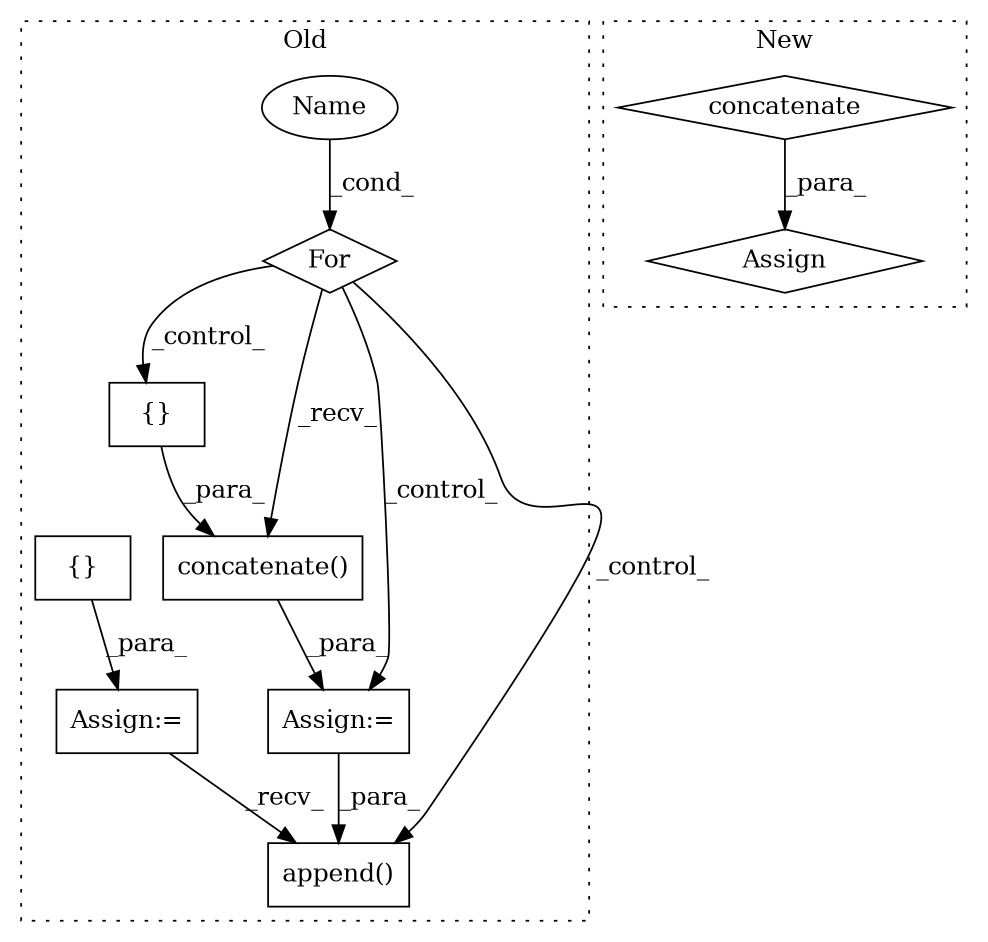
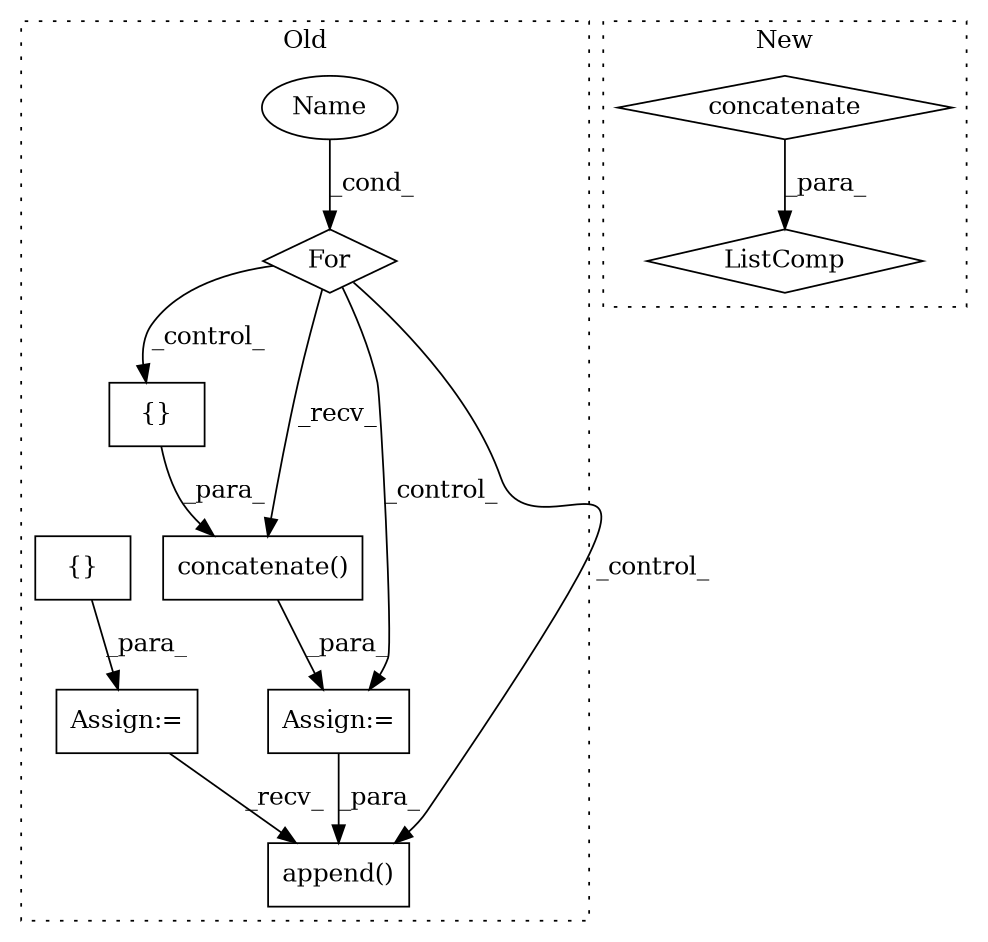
node "Assign": label "Assign" -> "ListComp"
